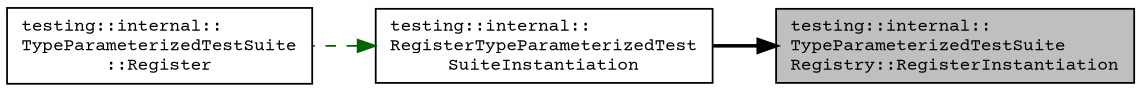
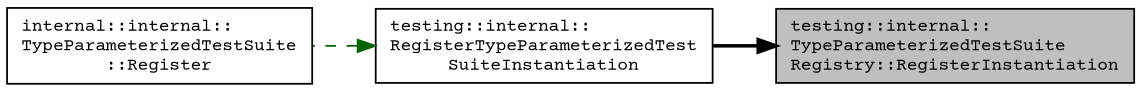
node "testing::internal:: TypeParameterizedTestSuite ::Register": label "testing::internal:: TypeParameterizedTestSuite ::Register" -> "internal::internal:: TypeParameterizedTestSuite ::Register"
